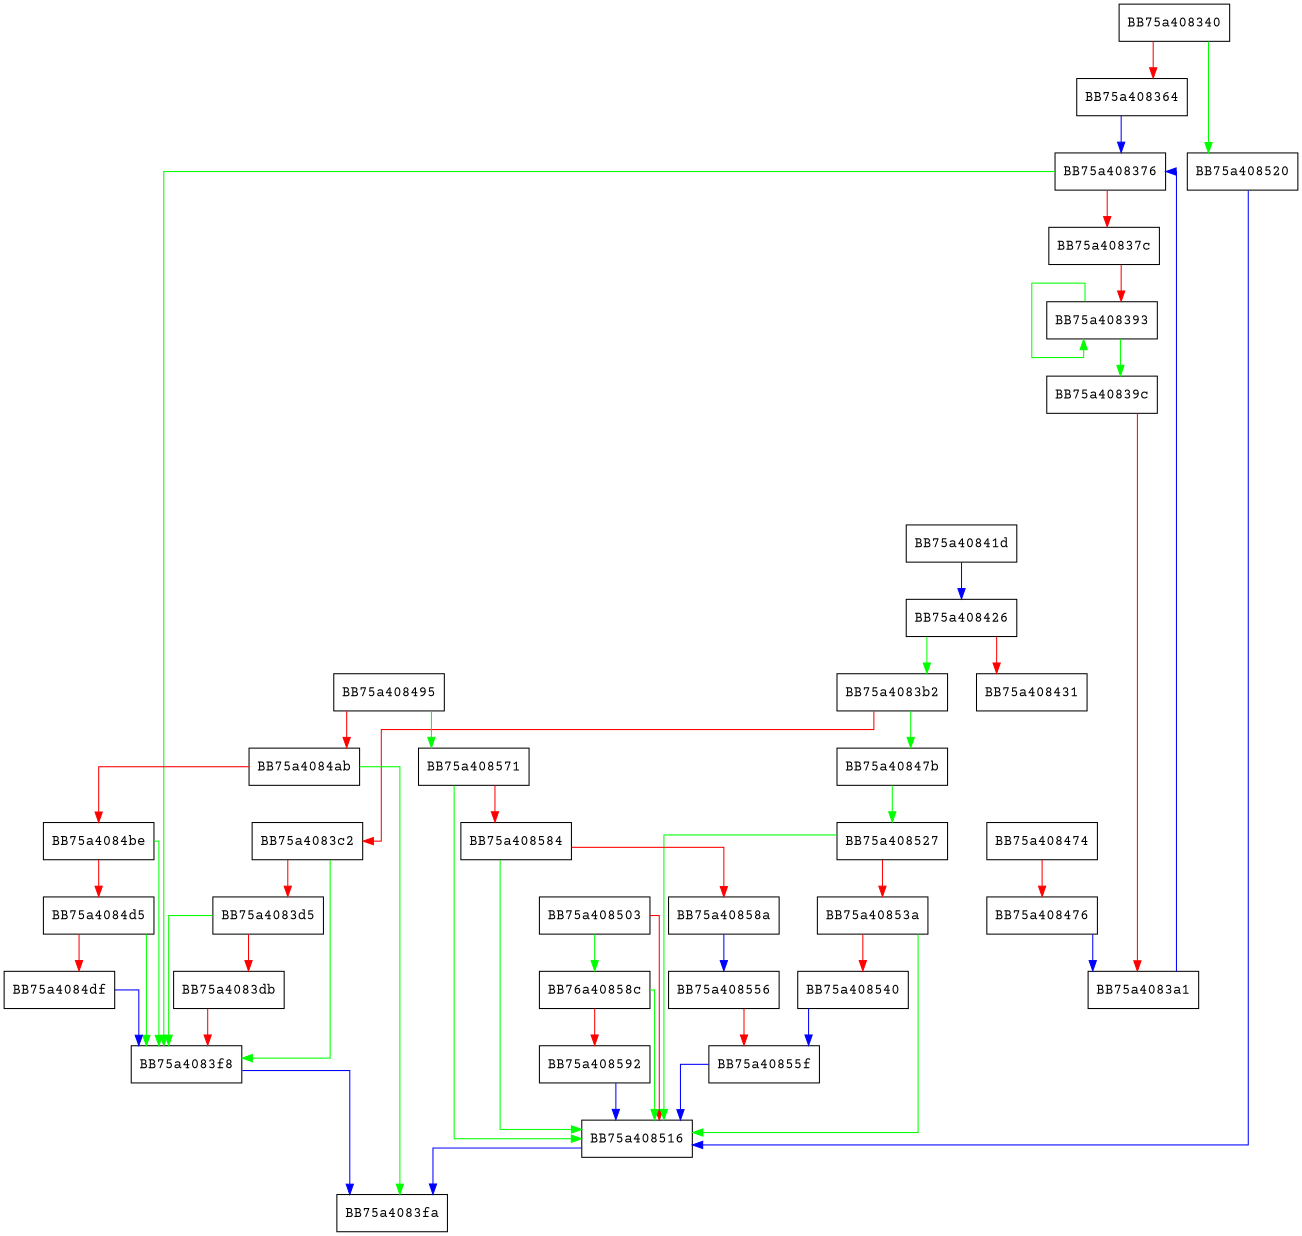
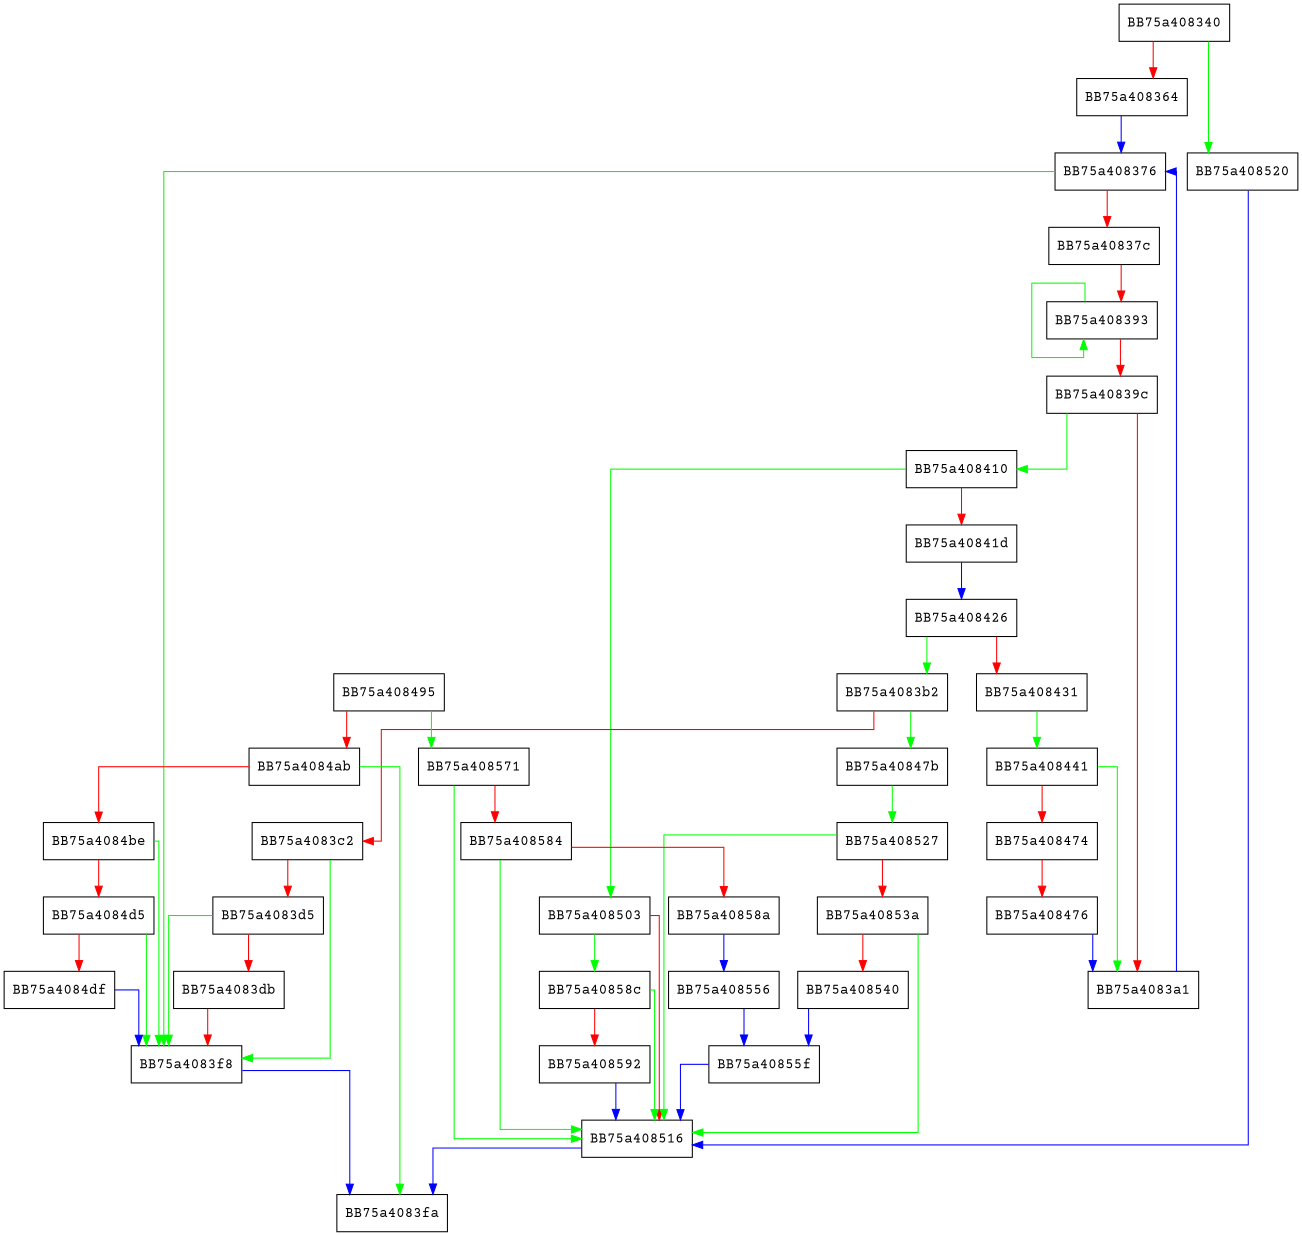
edge "BB75a408393" -> "BB75a40839c": color green -> red
node "BB75a408410": added
node "BB75a408441": added
node "BB76a40858c": label "BB76a40858c" -> "BB75a40858c"
edge "BB75a408556" -> "BB75a40855f": color red -> blue
